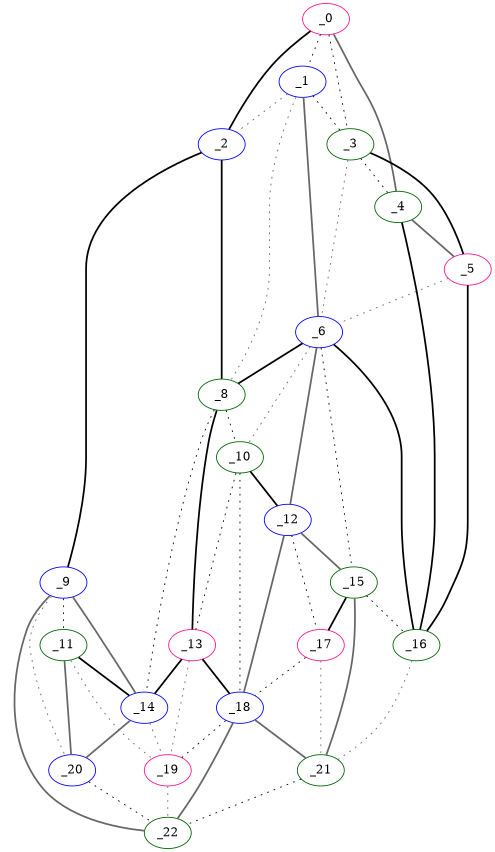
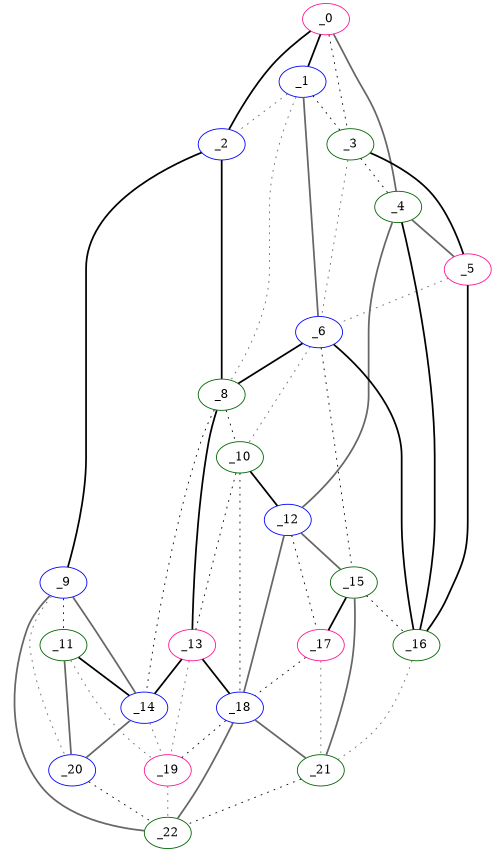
edge "_0" -- "_1": style dotted -> bold
edge "_6" -- "_12": now "_4" -- "_12"
